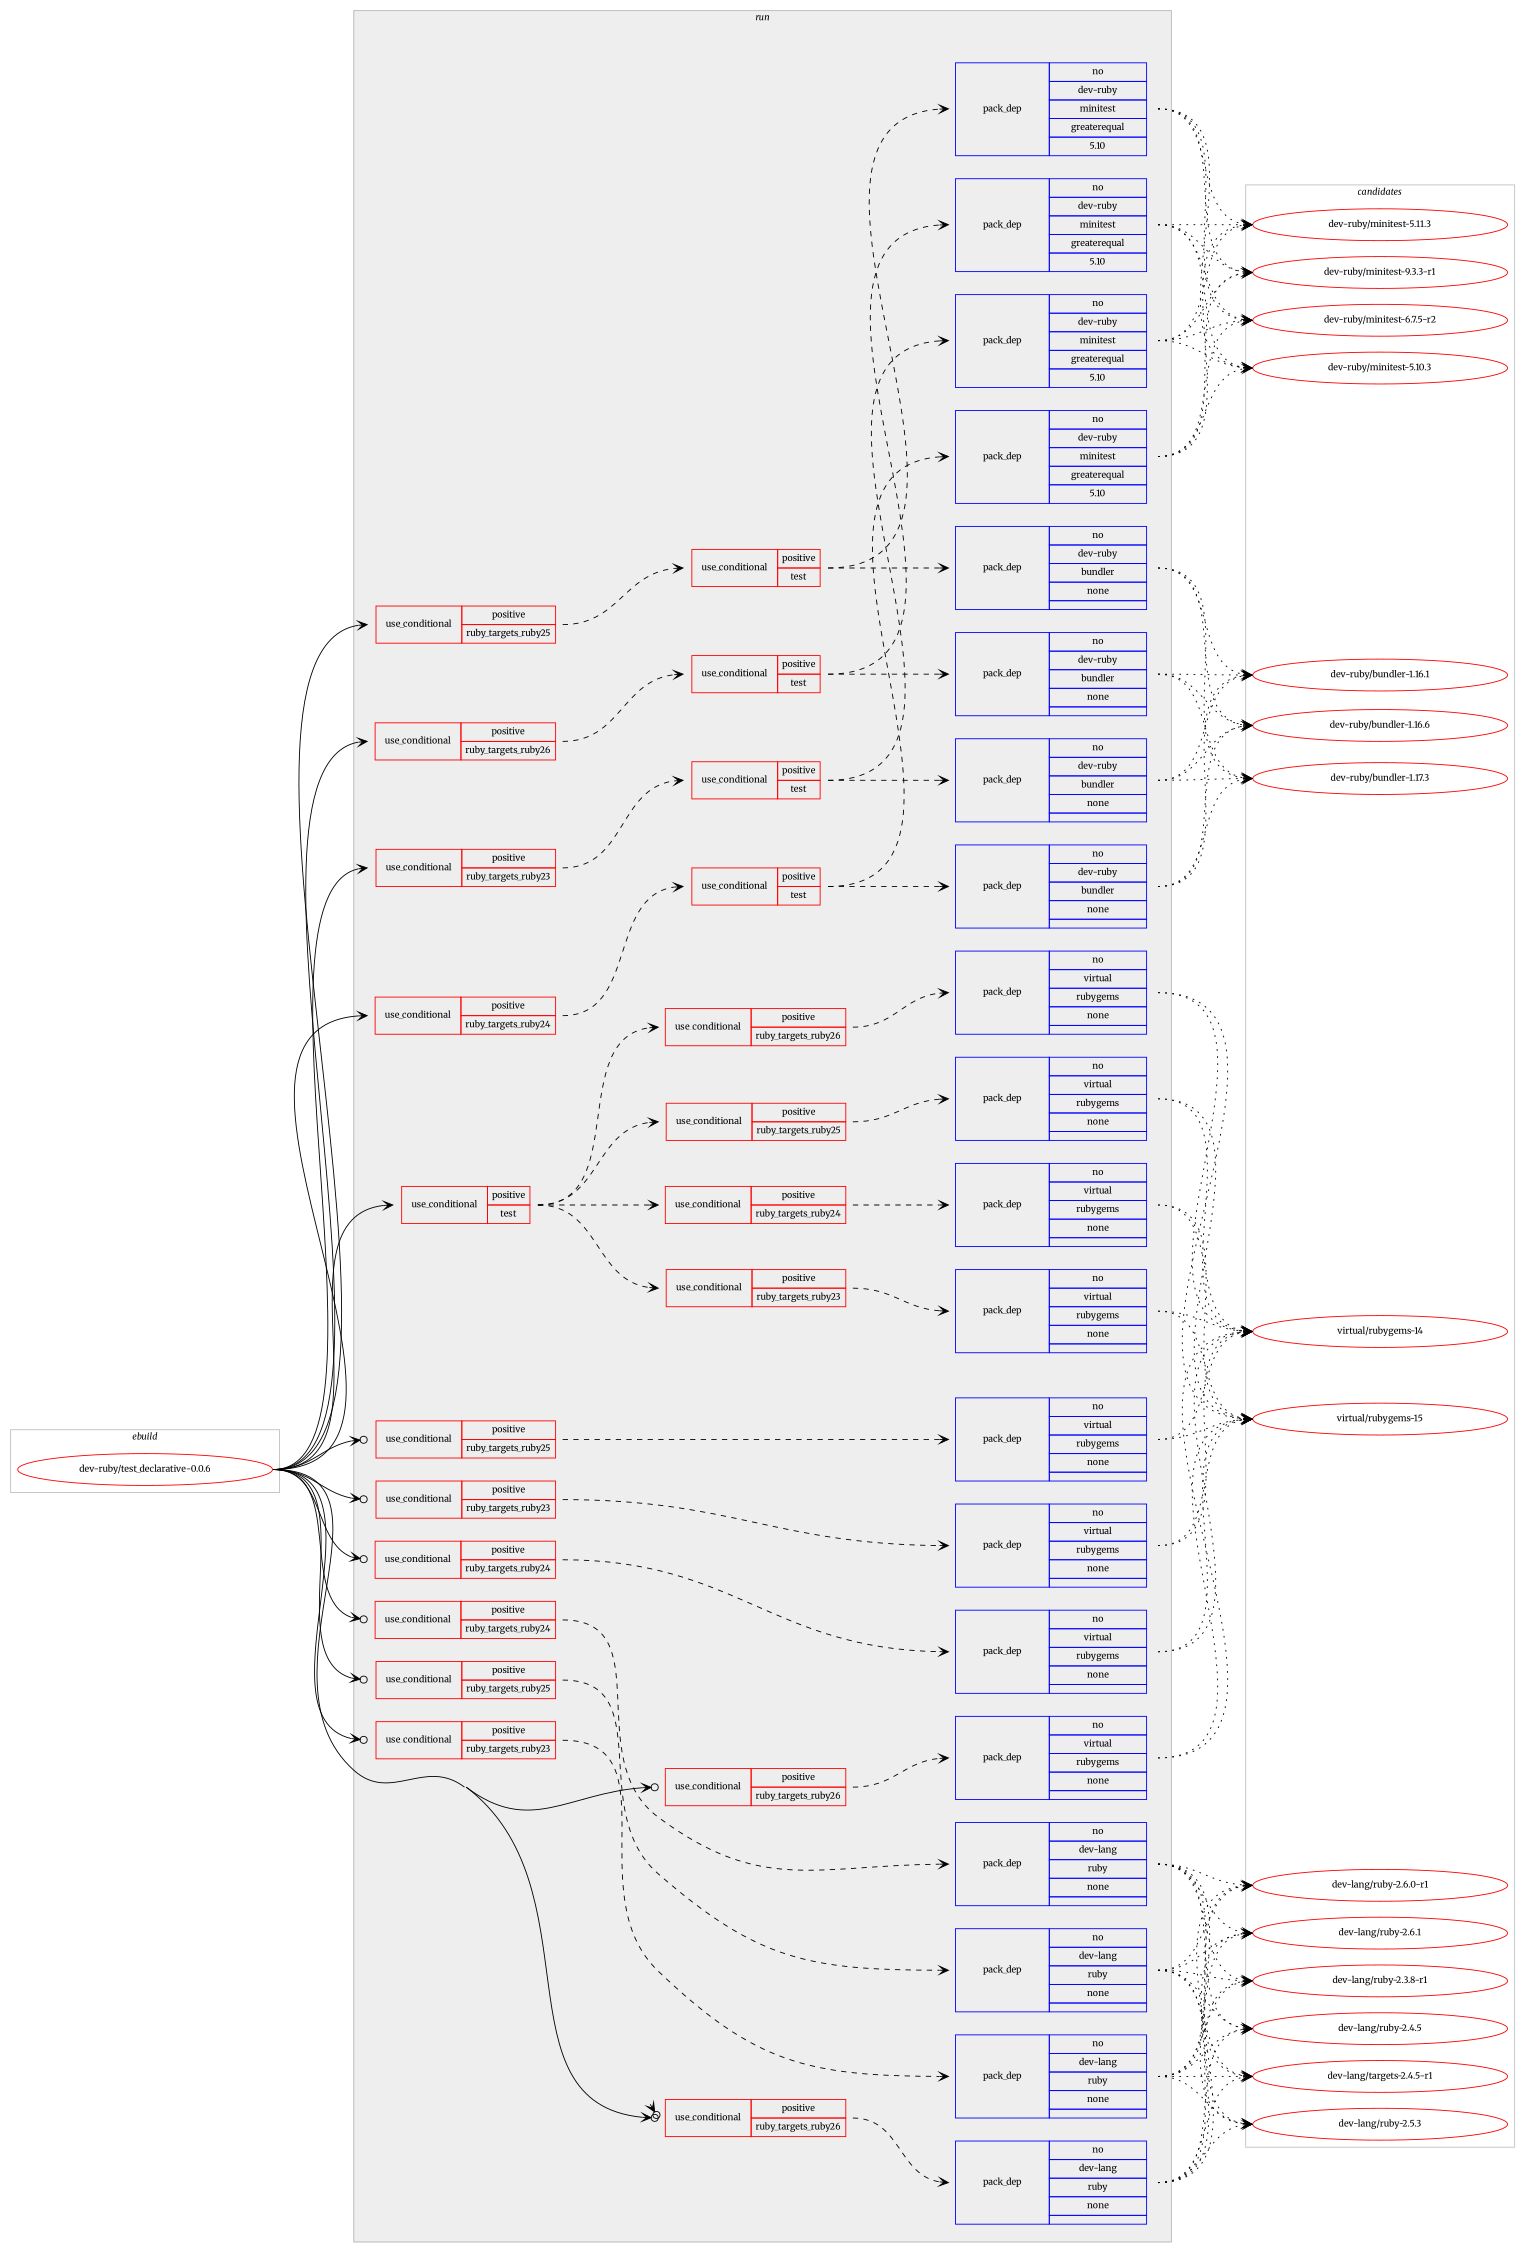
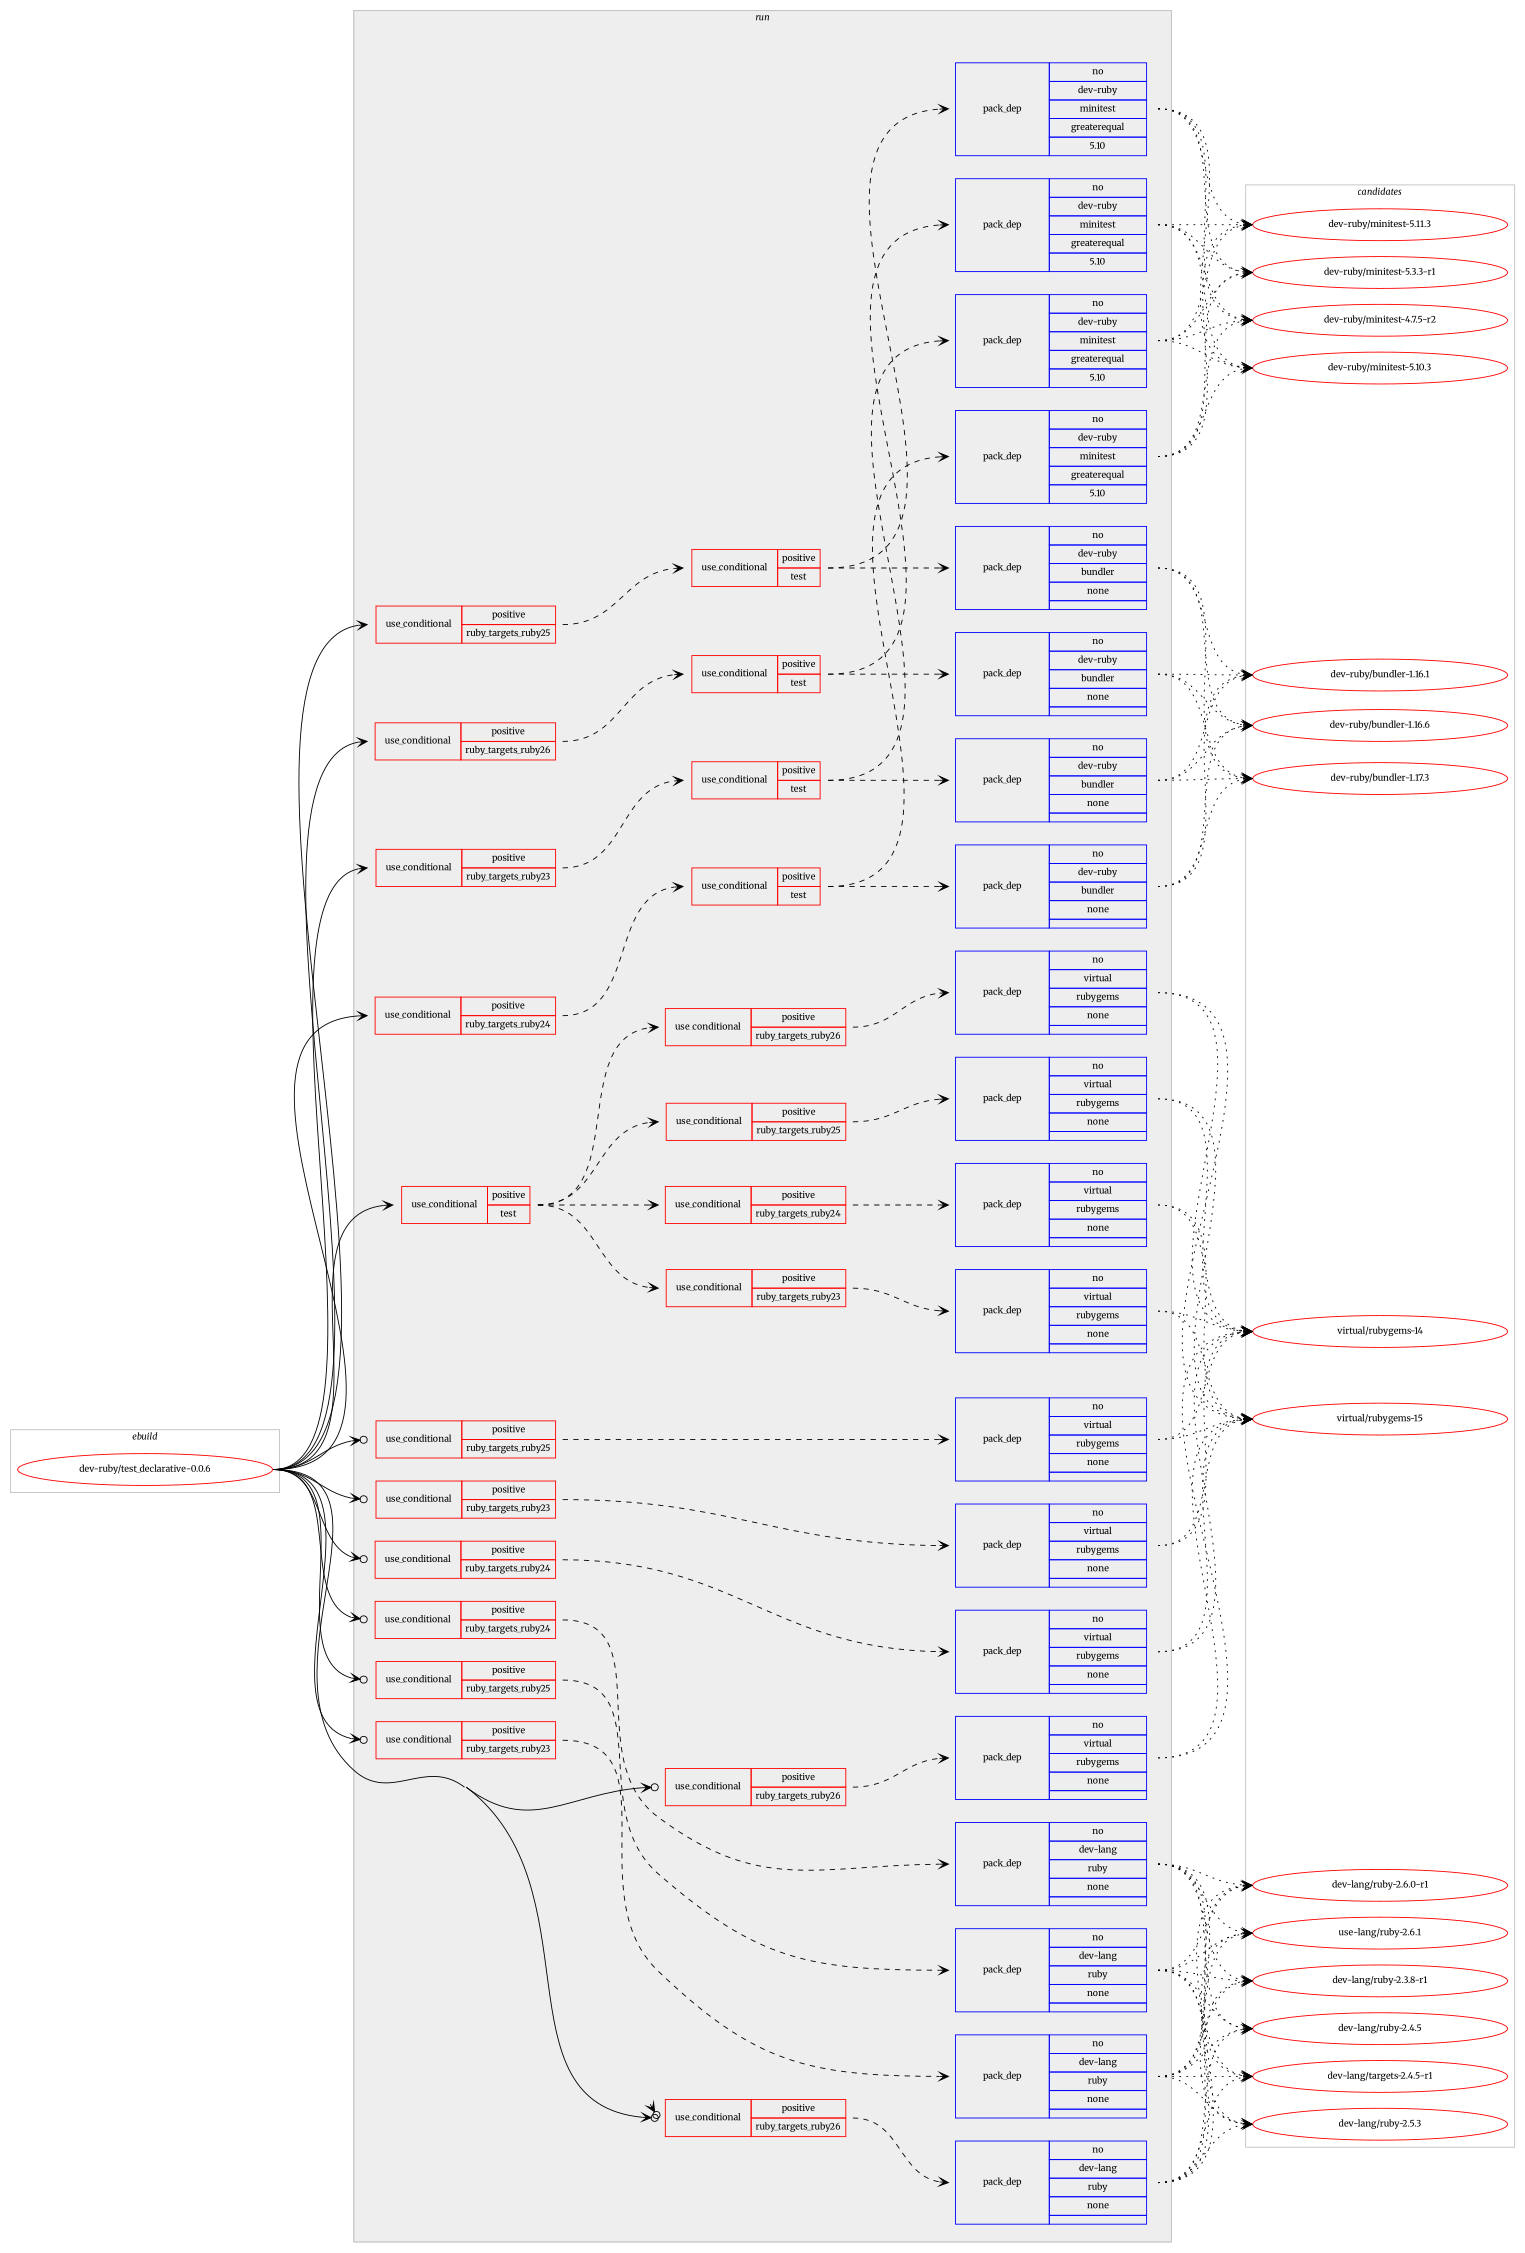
node "dev-ruby/minitest-9.3.3-r1": label "dev-ruby/minitest-9.3.3-r1" -> "dev-ruby/minitest-5.3.3-r1"
node "dev-ruby/minitest-6.7.5-r2": label "dev-ruby/minitest-6.7.5-r2" -> "dev-ruby/minitest-4.7.5-r2"
node "dev-lang/ruby-2.6.1": label "dev-lang/ruby-2.6.1" -> "use-lang/ruby-2.6.1"
